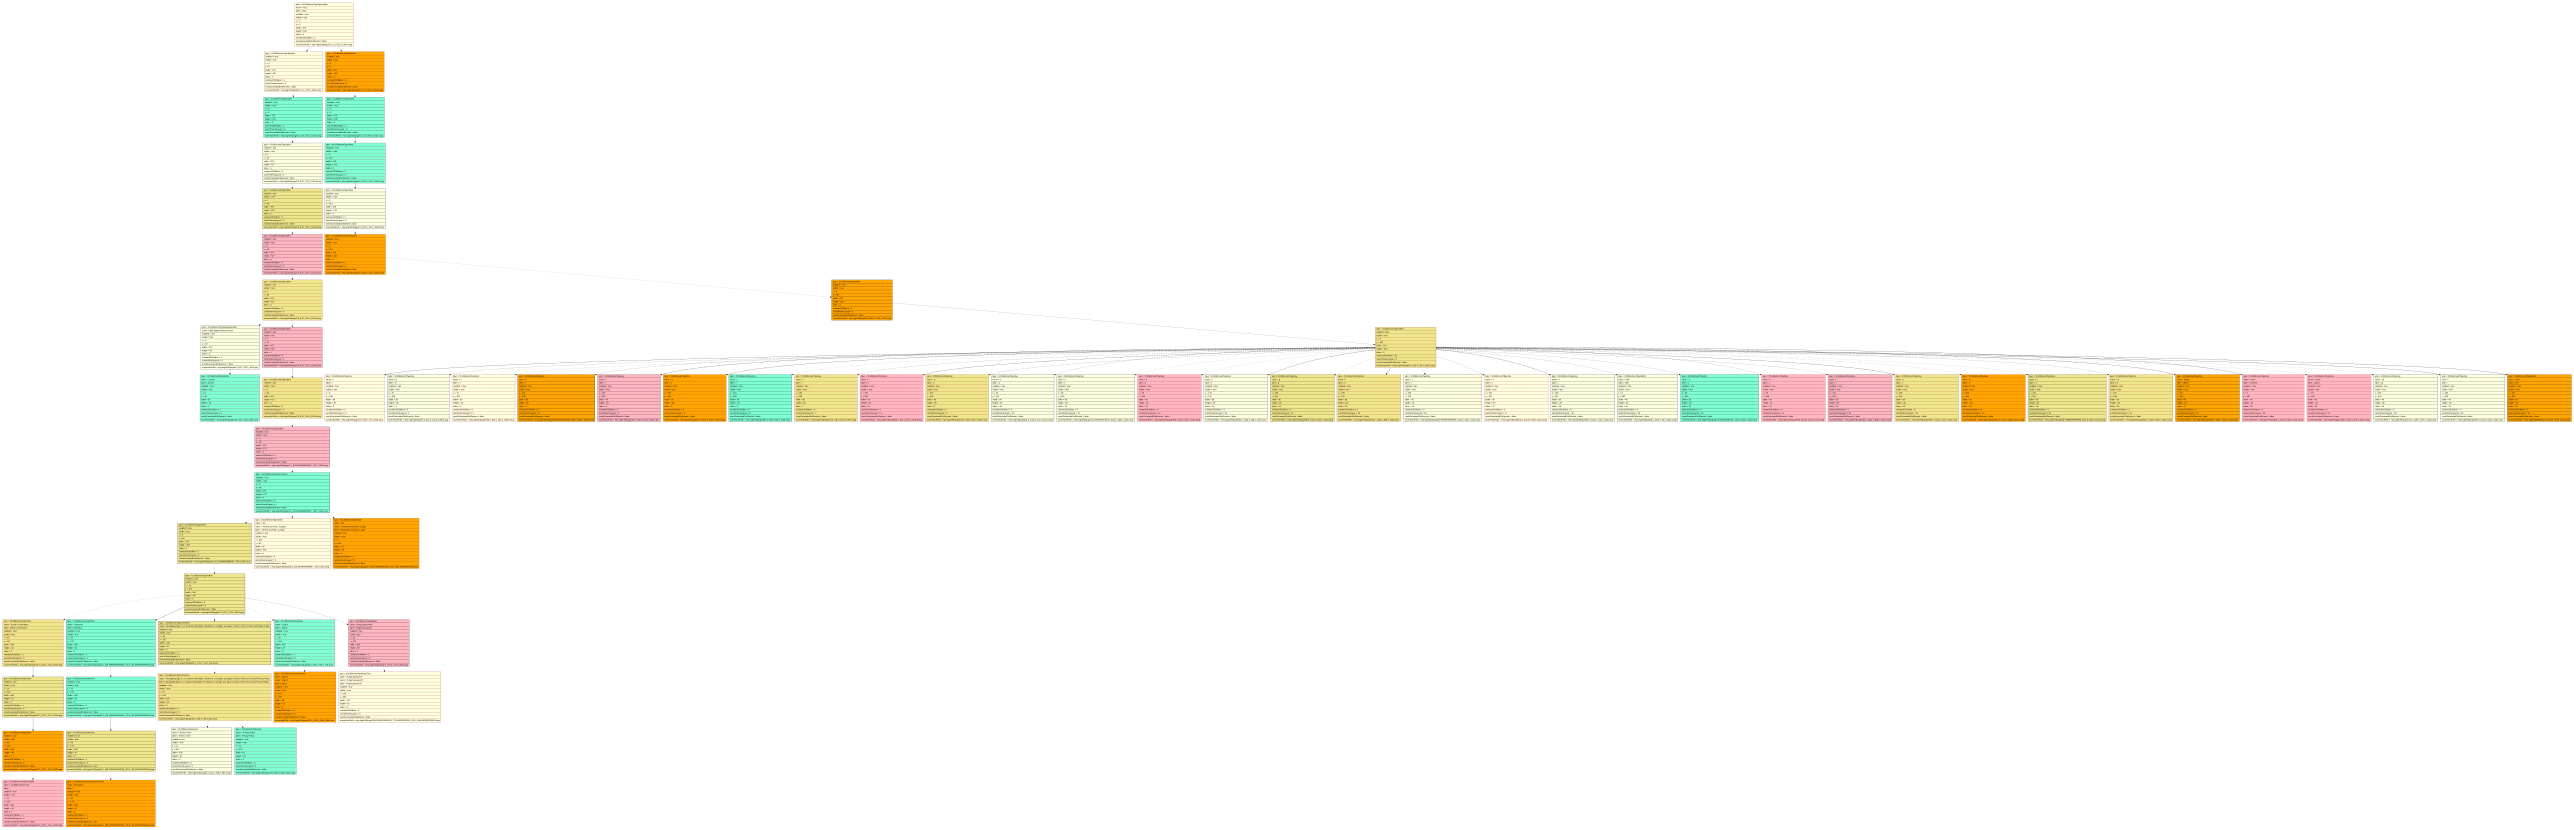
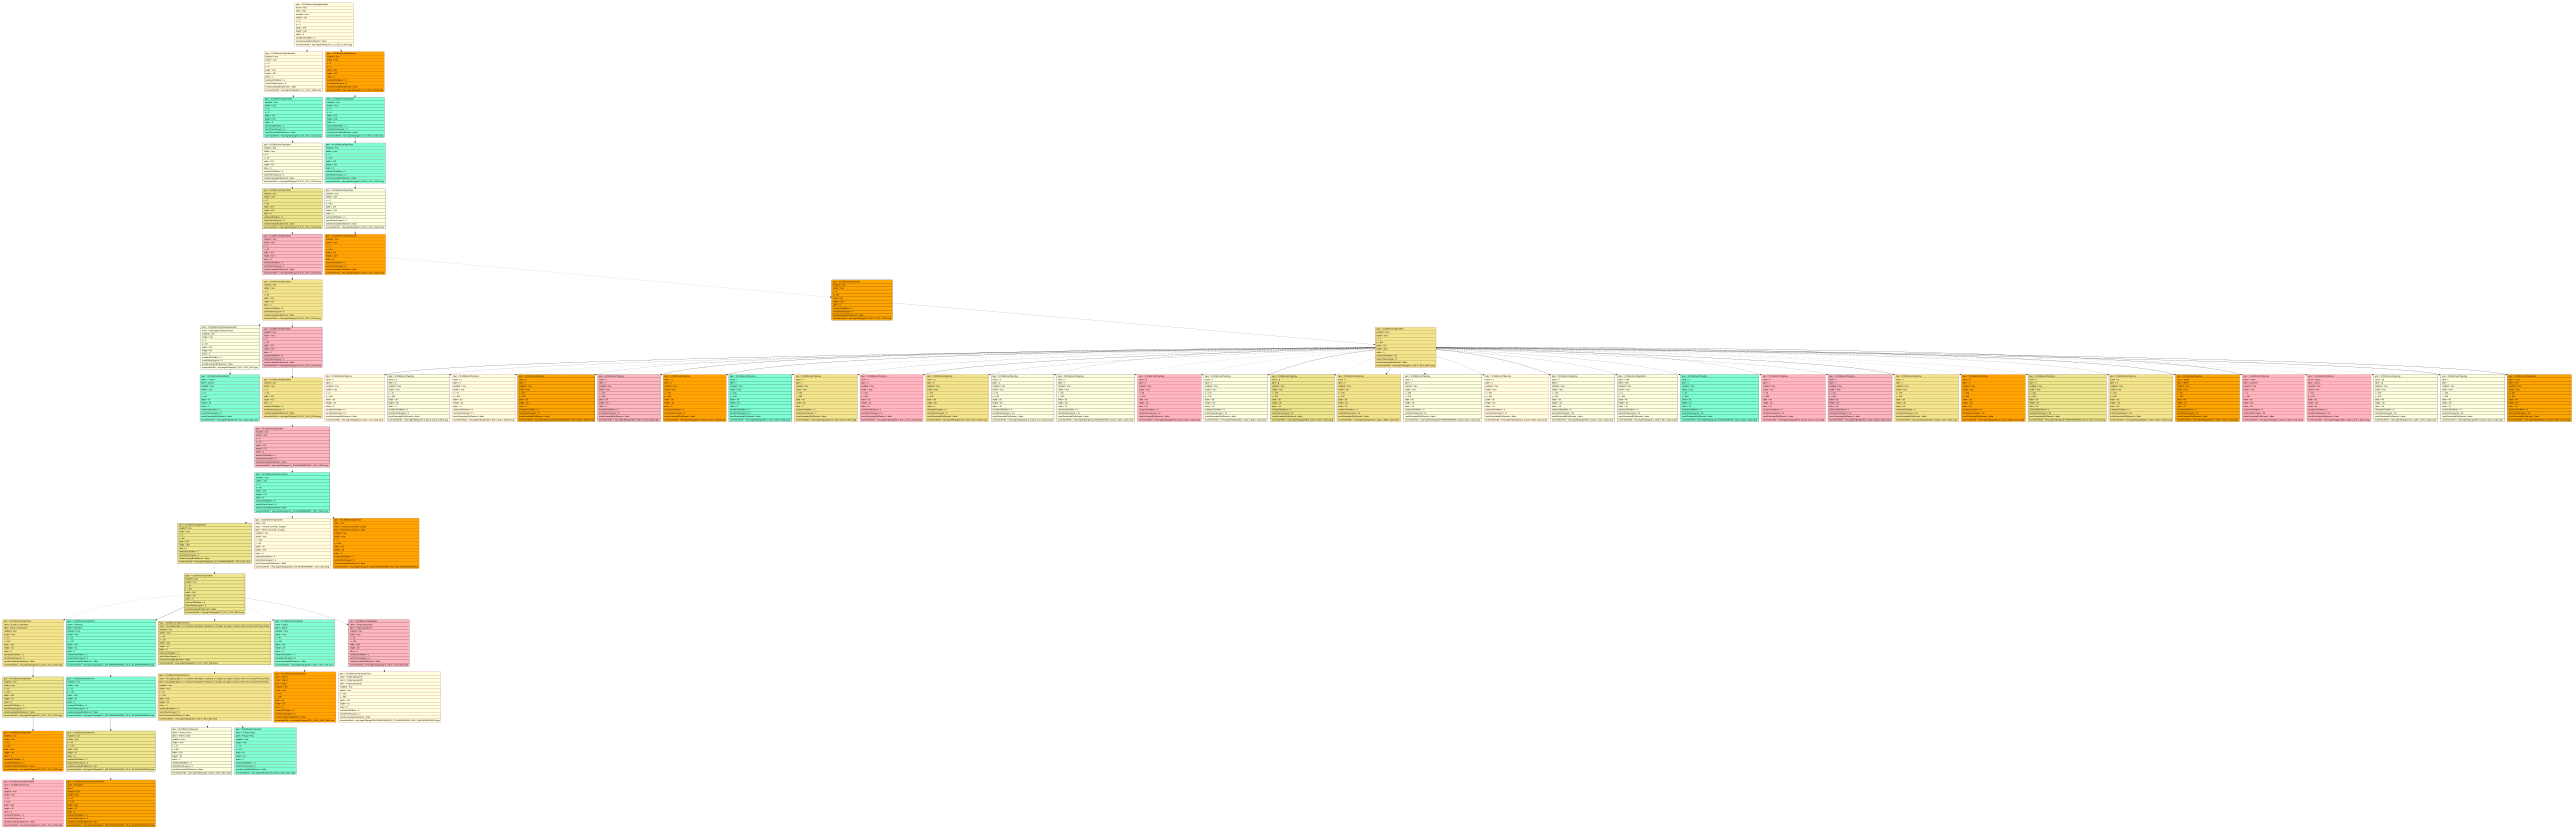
node "type = XCUIElementTypeSecureTextField": color brown -> black
